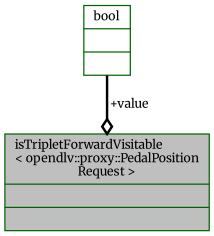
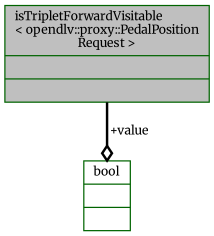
edge "bool" -> "isTripletForwardVisitable": reversed
